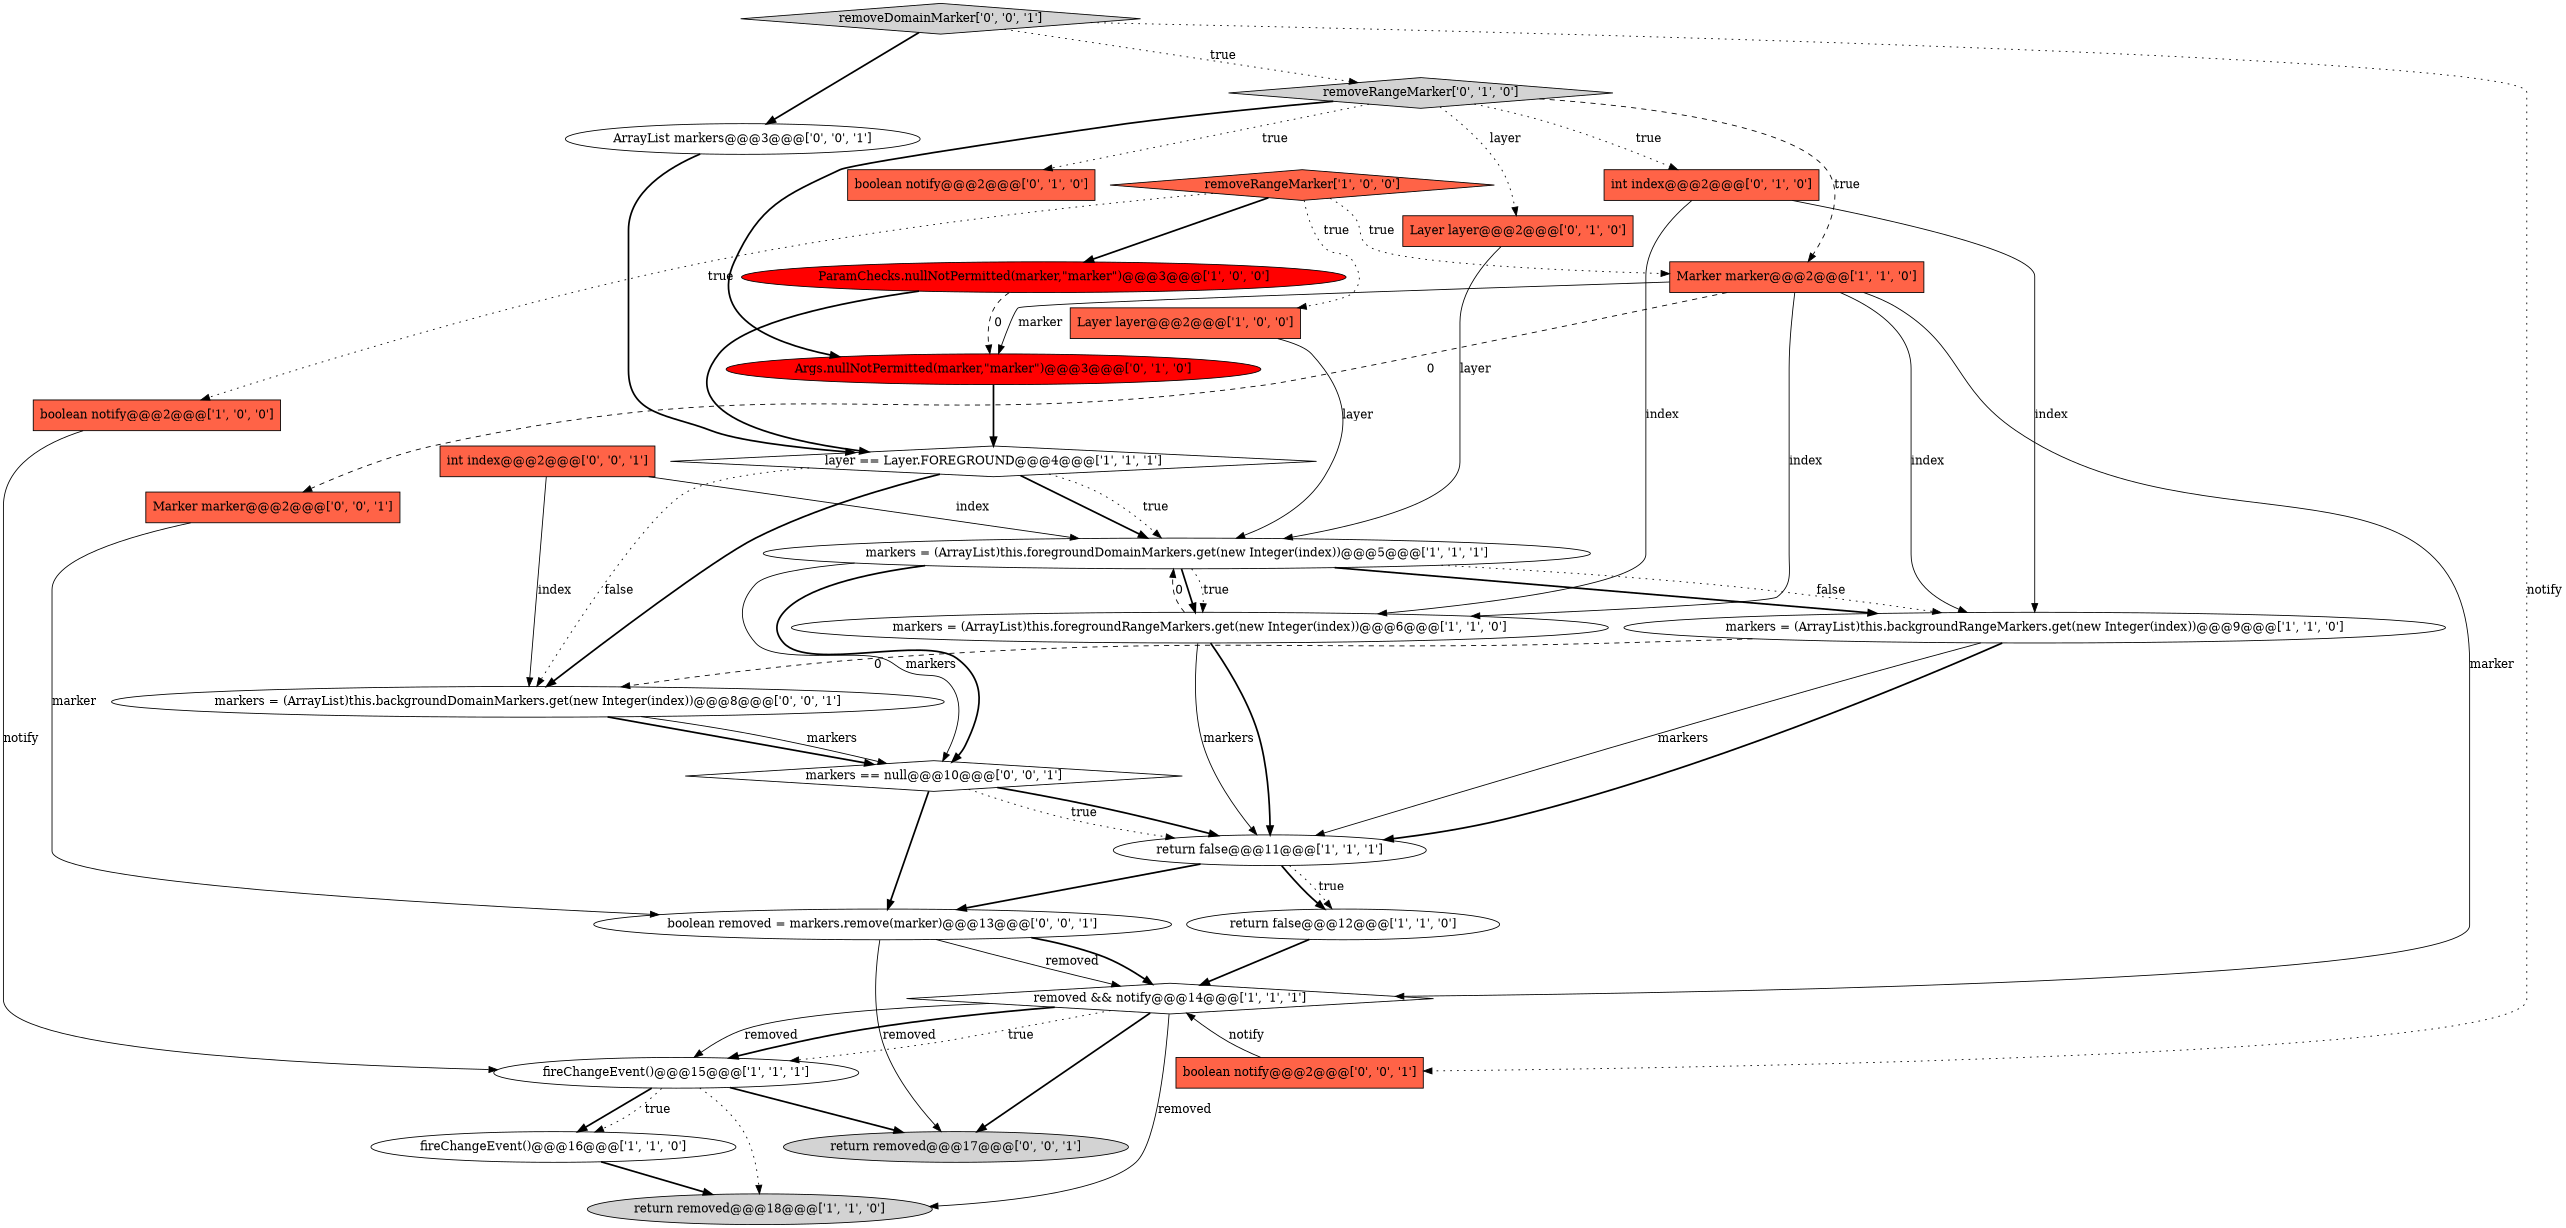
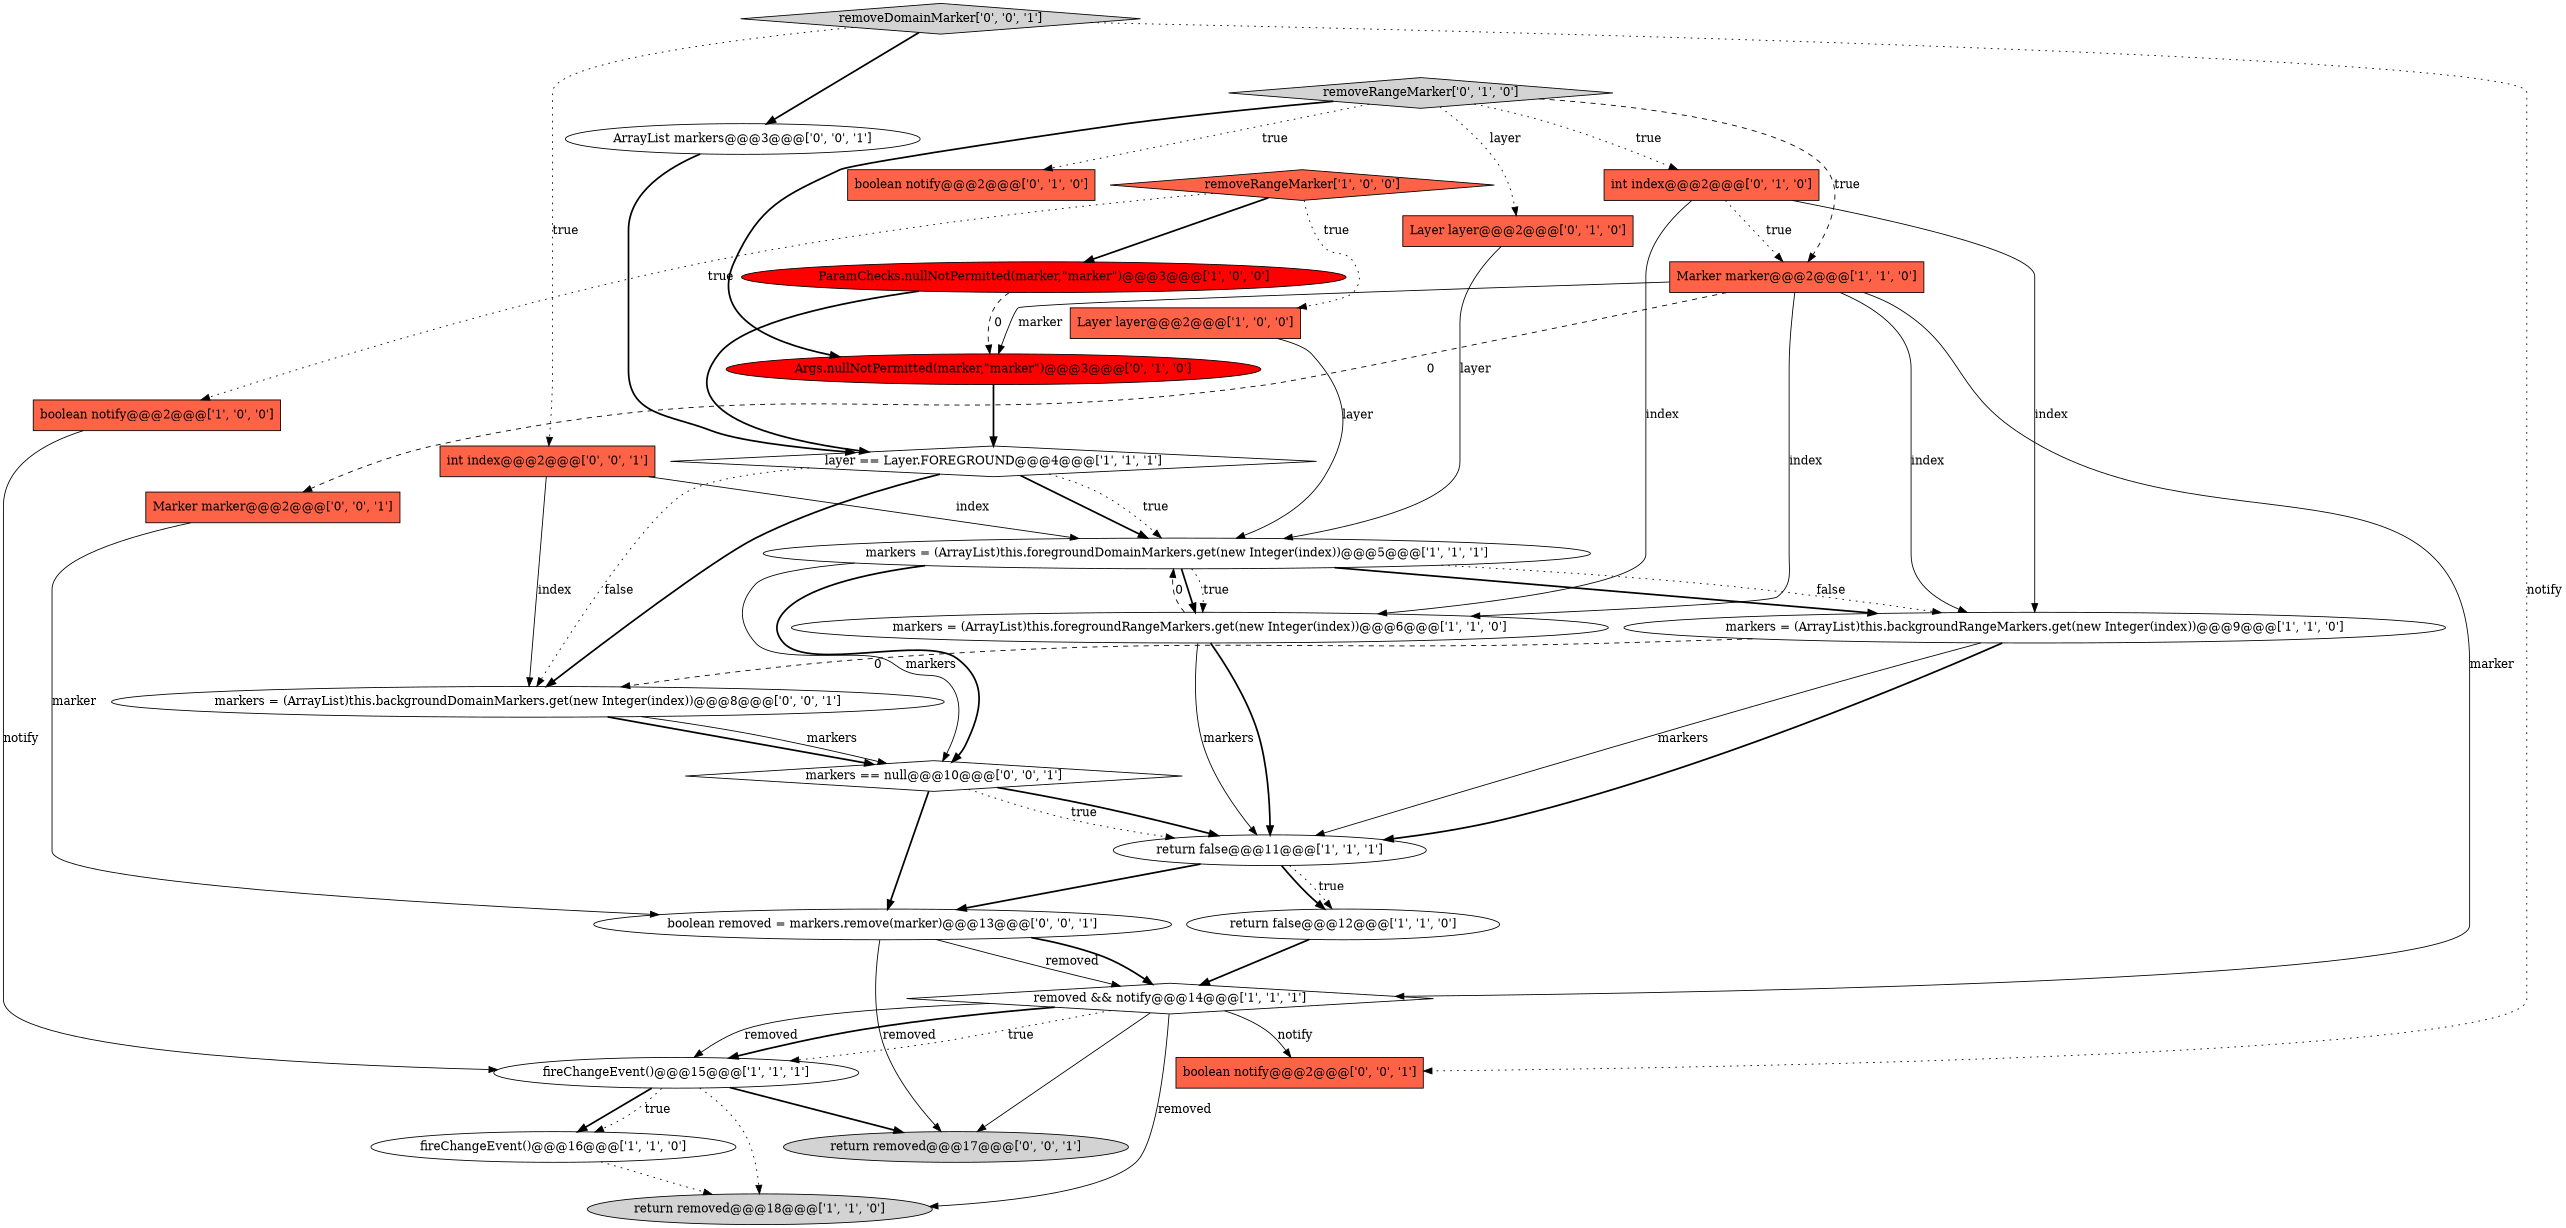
edge "removeDomainMarker['0', '0', '1']" -> "removeRangeMarker['0', '1', '0']": now "removeDomainMarker['0', '0', '1']" -> "int index@@@2@@@['0', '0', '1']"
edge "removeRangeMarker['1', '0', '0']" -> "Marker marker@@@2@@@['1', '1', '0']": now "int index@@@2@@@['0', '1', '0']" -> "Marker marker@@@2@@@['1', '1', '0']"
edge "boolean notify@@@2@@@['0', '0', '1']" -> "removed && notify@@@14@@@['1', '1', '1']": reversed
edge "removed && notify@@@14@@@['1', '1', '1']" -> "return removed@@@17@@@['0', '0', '1']": style bold -> solid
edge "fireChangeEvent()@@@16@@@['1', '1', '0']" -> "return removed@@@18@@@['1', '1', '0']": style bold -> dotted
